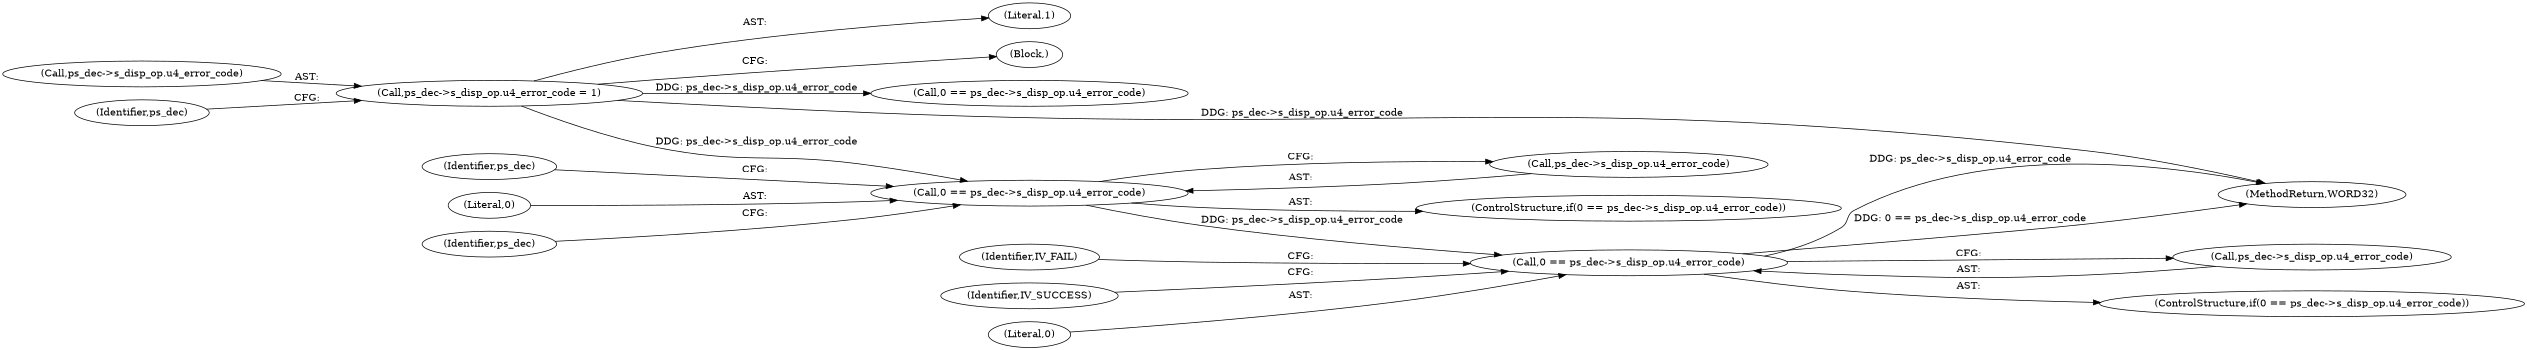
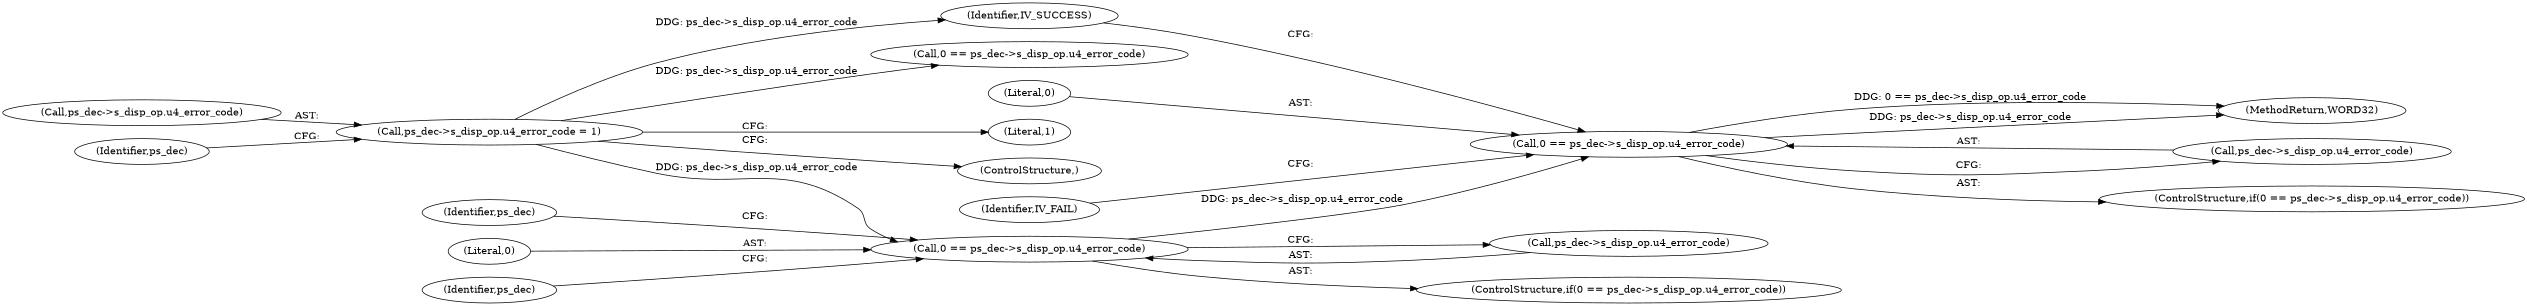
edge "(Call,ps_dec->s_disp_op.u4_error_code = 1)" -> "(Literal,1)": label "AST: " -> "CFG: "
node "(Block,)": label "(Block,)" -> "(ControlStructure,)"
edge "(Call,ps_dec->s_disp_op.u4_error_code = 1)" -> "(MethodReturn,WORD32)": now "(Call,ps_dec->s_disp_op.u4_error_code = 1)" -> "(Identifier,IV_SUCCESS)"
